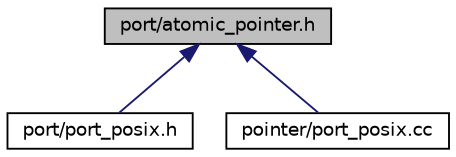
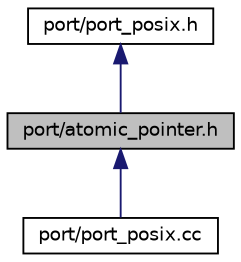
edge "port/port_posix.h" -> "port/atomic_pointer.h": reversed
node "pointer/port_posix.cc": label "pointer/port_posix.cc" -> "port/port_posix.cc"
